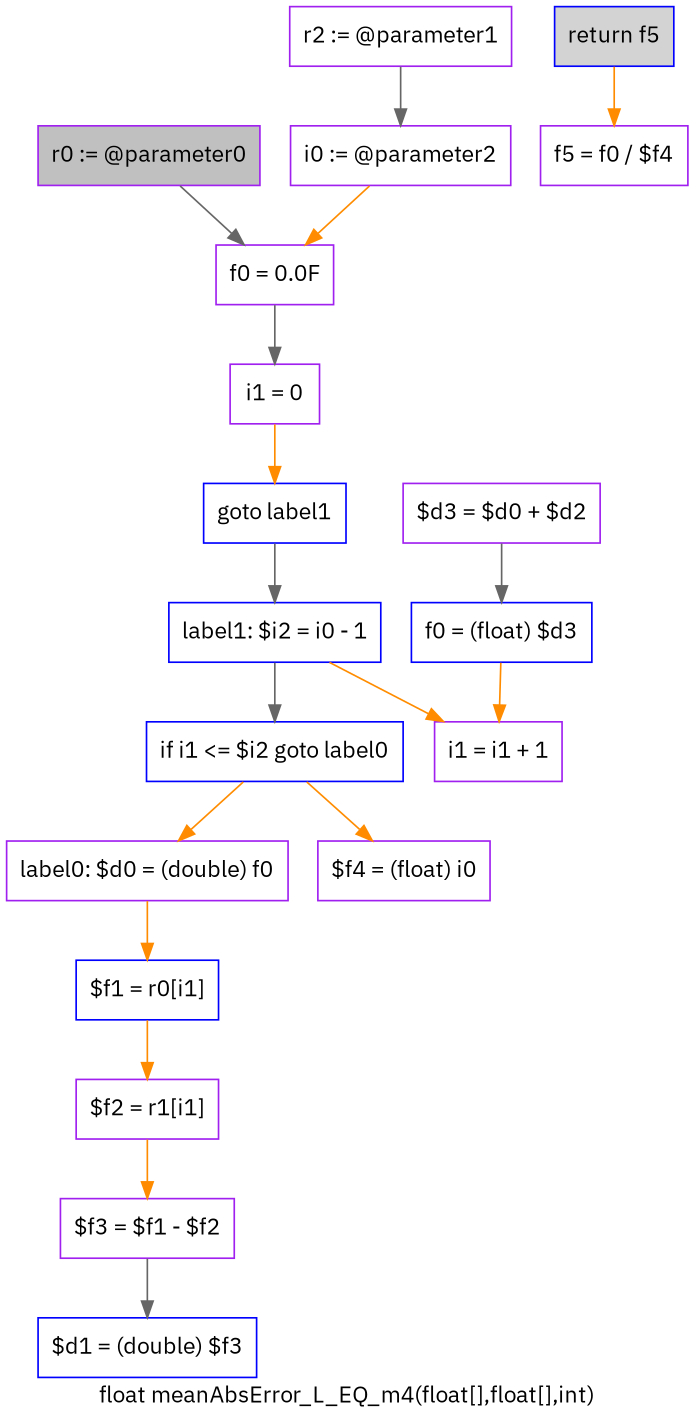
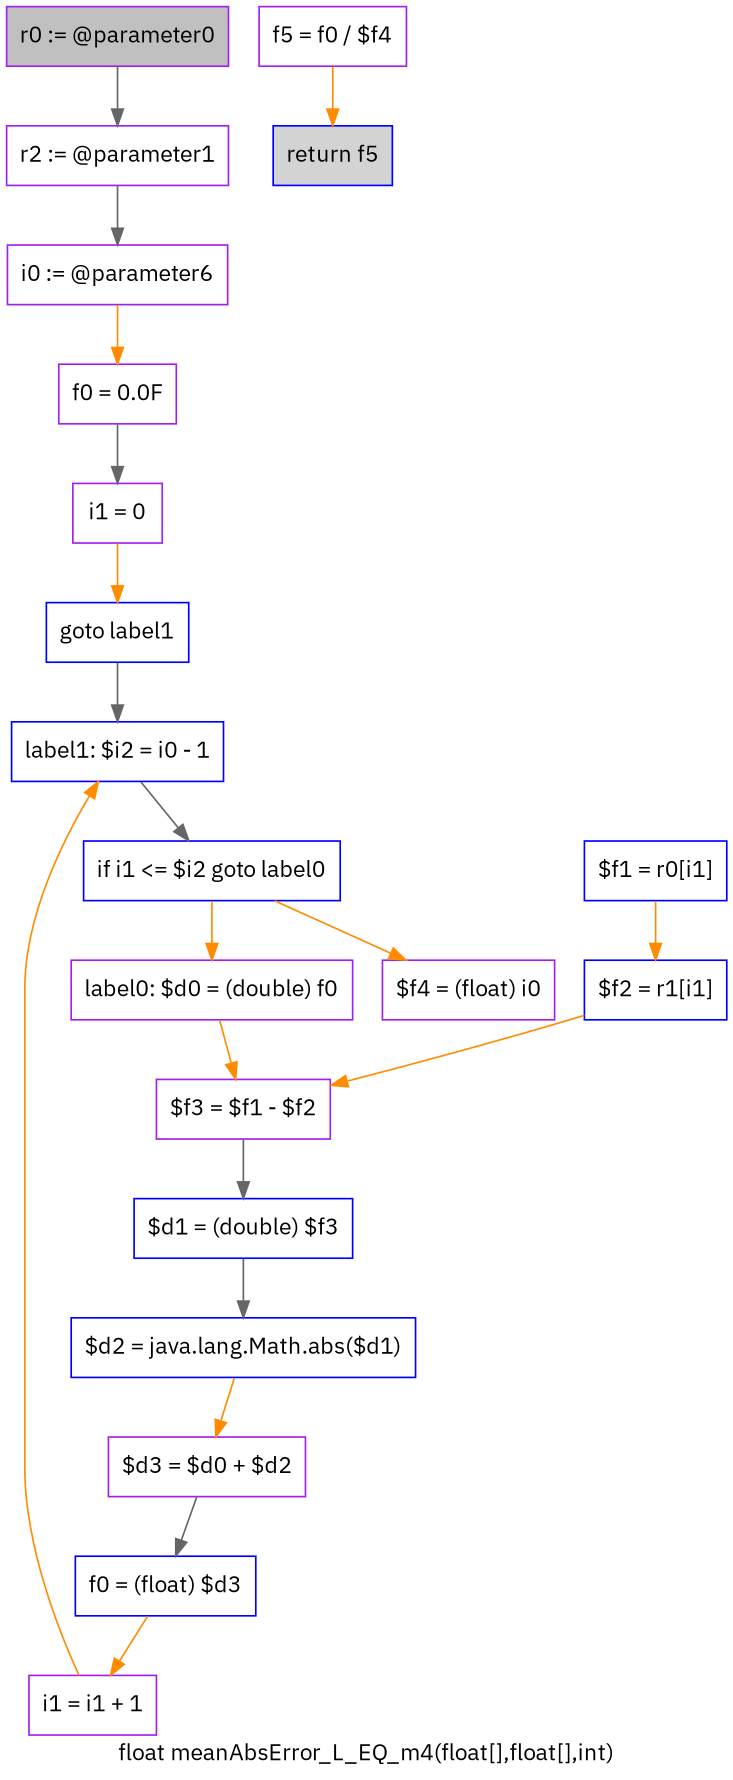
edge "return f5" -> "f5 = f0 / $f4": reversed
node "i0 := @parameter2": label "i0 := @parameter2" -> "i0 := @parameter6"
edge "r0 := @parameter0" -> "f0 = 0.0F": now "r0 := @parameter0" -> "r2 := @parameter1"
edge "label1: $i2 = i0 - 1" -> "i1 = i1 + 1": reversed
edge "label0: $d0 = (double) f0" -> "$f1 = r0[i1]": now "label0: $d0 = (double) f0" -> "$f3 = $f1 - $f2"
node "$f2 = r1[i1]": color purple -> blue
node "$d2 = java.lang.Math.abs($d1)": added
